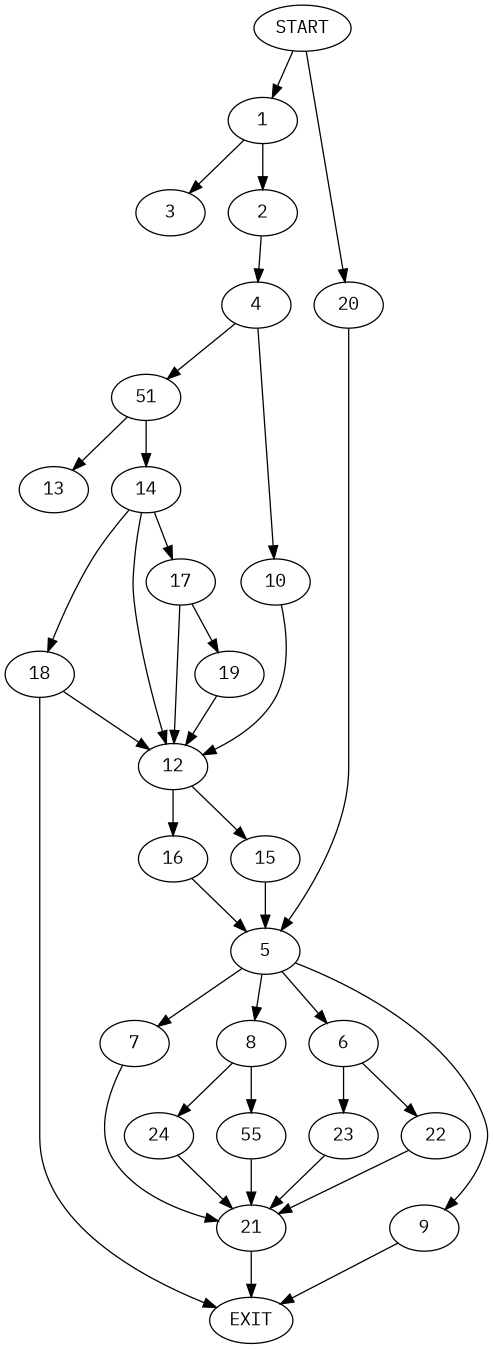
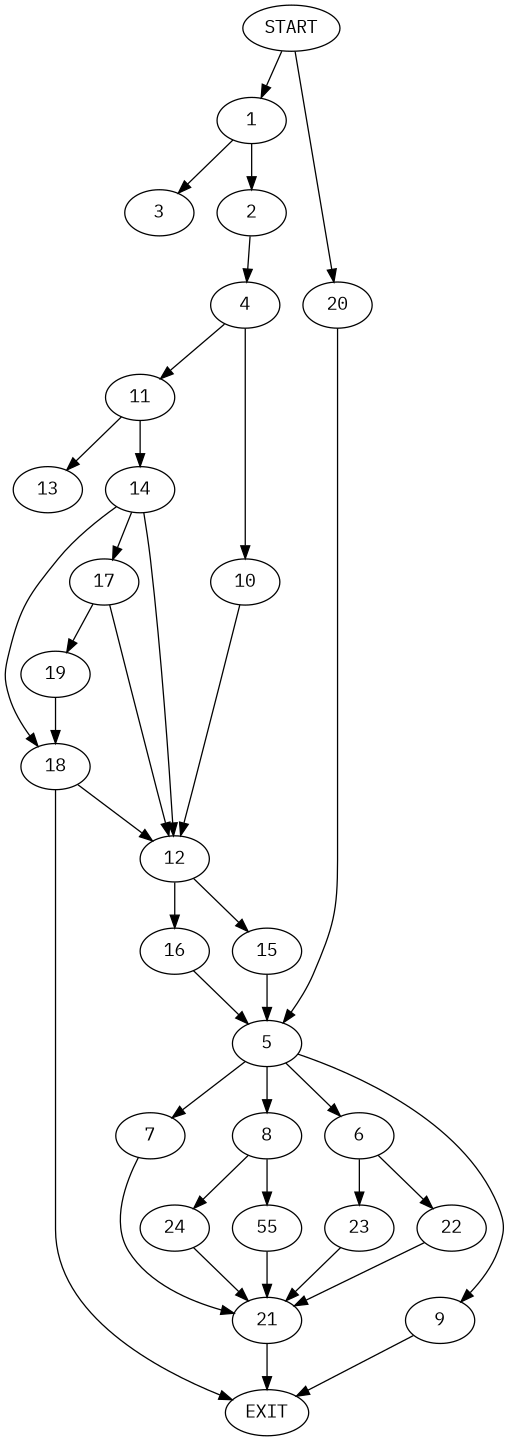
node "51": label "51" -> "11"
edge "19" -> "12": now "19" -> "18"
